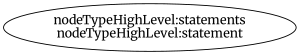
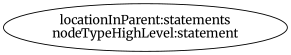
node "nodeTypeHighLevel:statements nodeTypeHighLevel:statement": label "nodeTypeHighLevel:statements nodeTypeHighLevel:statement" -> "locationInParent:statements nodeTypeHighLevel:statement"
